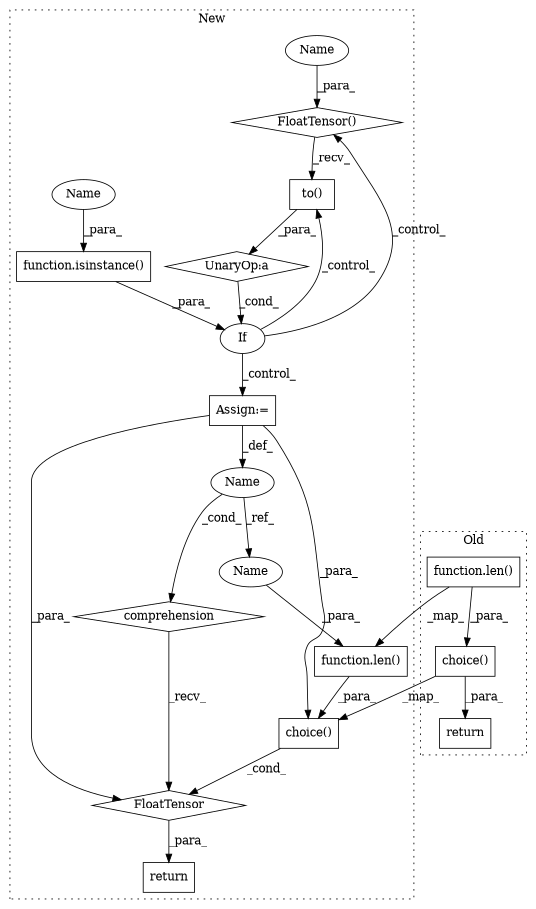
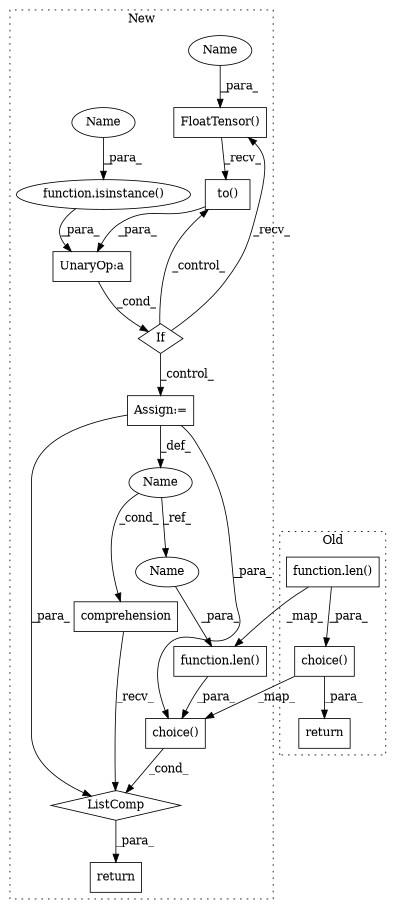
node "FloatTensor()": shape diamond -> box
edge "If" -> "FloatTensor()": label "_control_" -> "_recv_"
node "function.isinstance()": shape box -> ellipse
node "UnaryOp:a": shape diamond -> box
edge "function.isinstance()" -> "If": now "function.isinstance()" -> "UnaryOp:a"
node "If": shape ellipse -> diamond
node "comprehension": shape diamond -> box
node "FloatTensor": label "FloatTensor" -> "ListComp"
